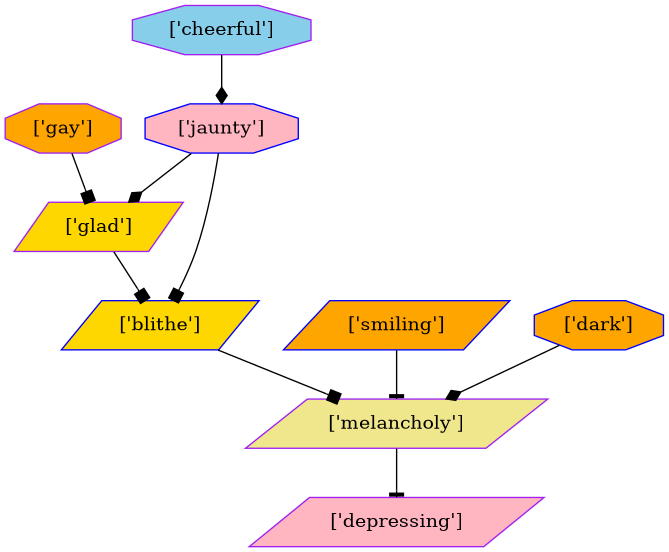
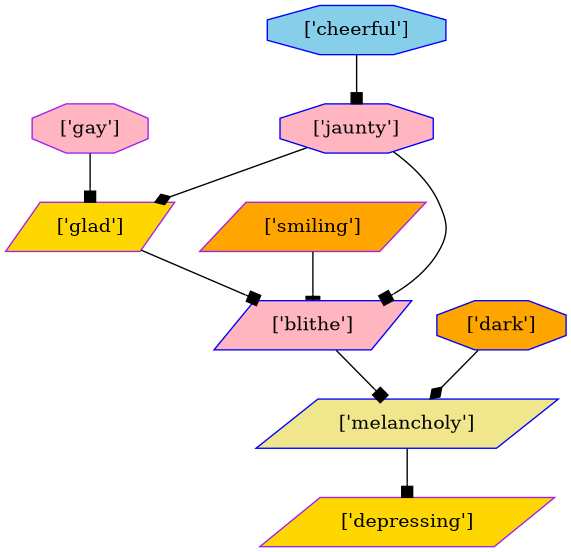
node "['cheerful']": color purple -> blue
edge "['cheerful']" -> "['jaunty']": arrowhead diamond -> box
node "['gay']": fillcolor orange -> lightpink
node "['blithe']": fillcolor gold -> lightpink
node "['smiling']": color blue -> purple
edge "['smiling']" -> "['melancholy']": now "['smiling']" -> "['blithe']"
node "['melancholy']": color purple -> blue
edge "['melancholy']" -> "['depressing']": arrowhead tee -> box
node "['depressing']": fillcolor lightpink -> gold
